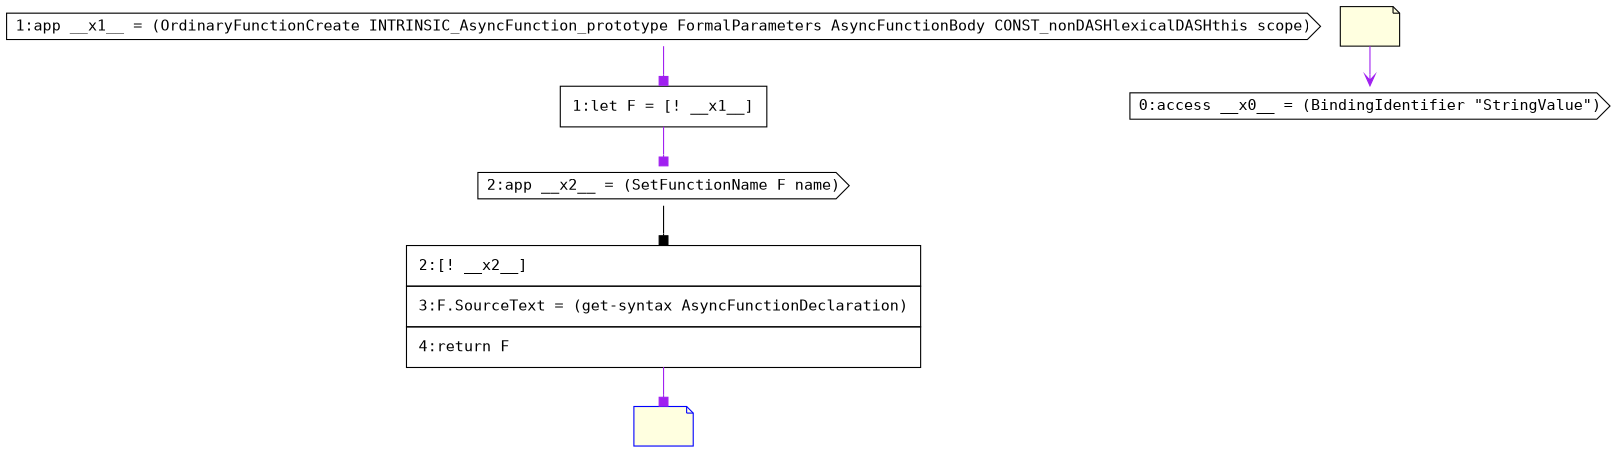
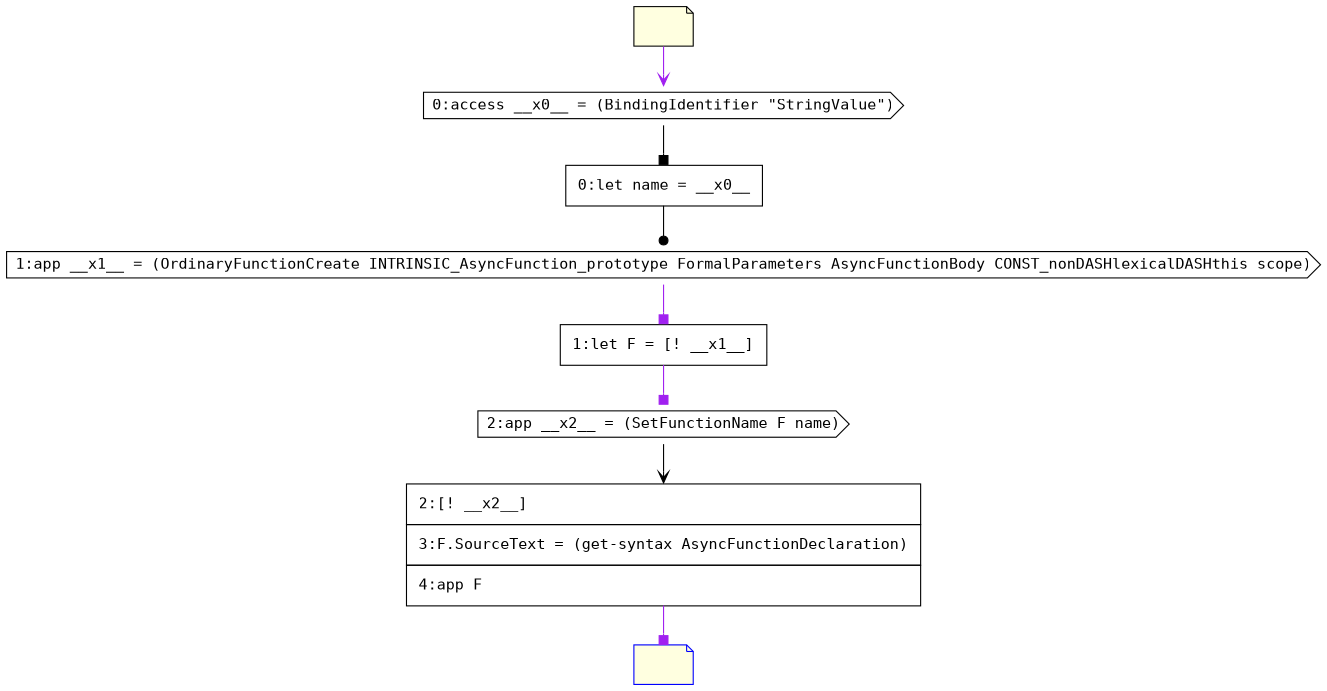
node "0:let name = __x0__": added
edge "2:app __x2__ = (SetFunctionName F name)" -> "2:[! __x2__]": arrowhead box -> vee
node "2:[! __x2__]": text "4:return F" -> "4:app F"
